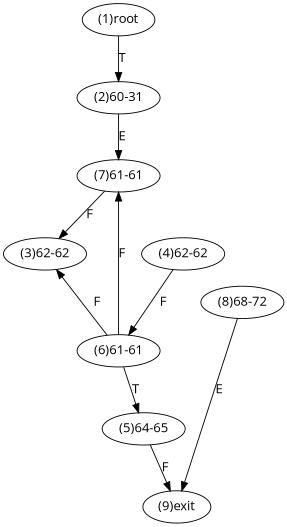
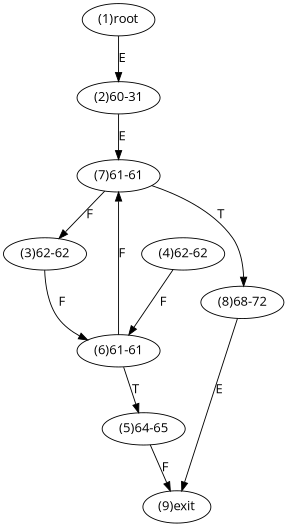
edge "(1)root" -> "(2)60-31": label "T" -> "E"
edge "(7)61-61" -> "(8)68-72": added, label "T"
edge "(6)61-61" -> "(3)62-62": reversed
